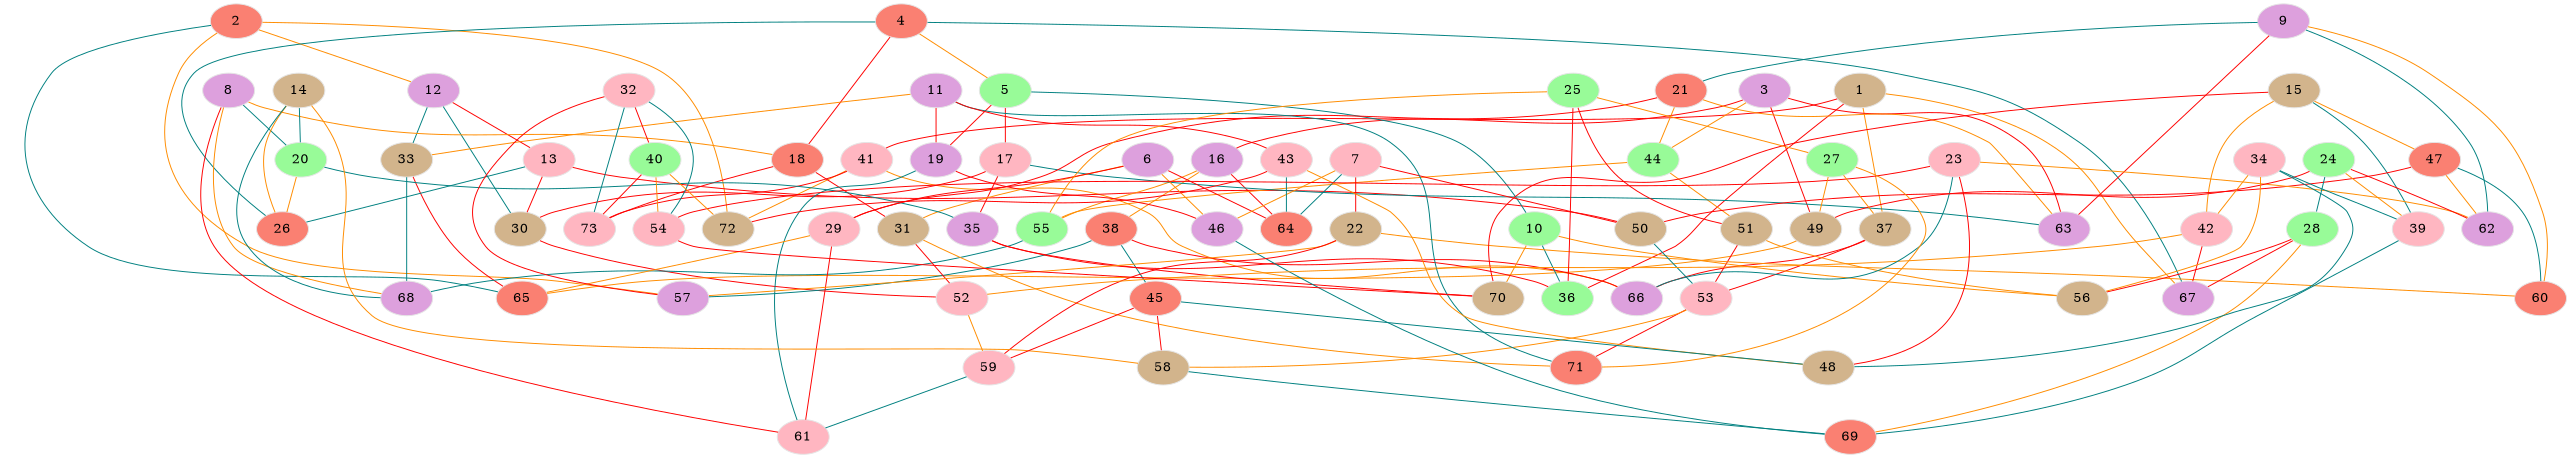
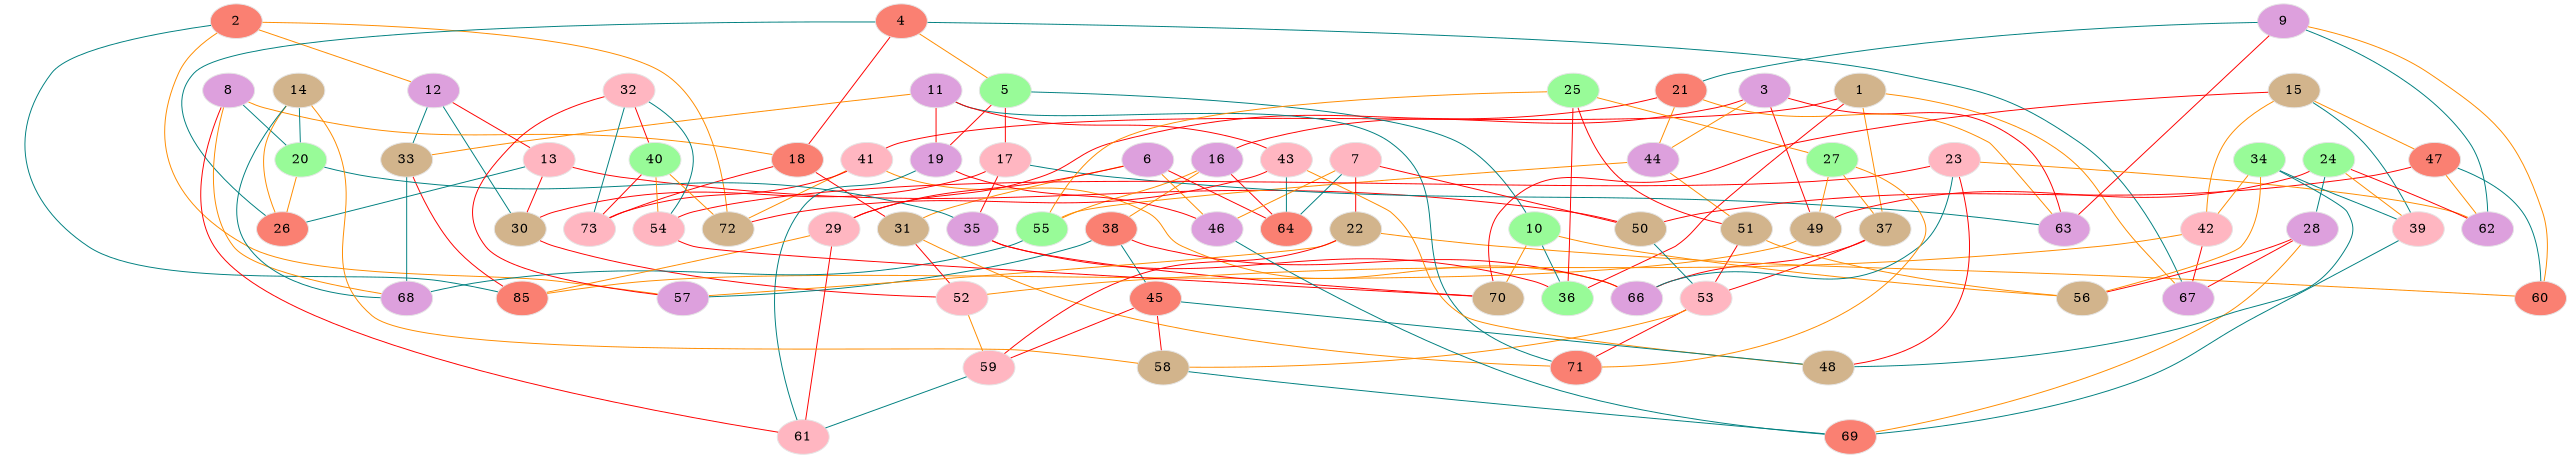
node "44": fillcolor palegreen -> plum
node "34": fillcolor lightpink -> palegreen
node "28": fillcolor palegreen -> plum
node "65": label "65" -> "85"
